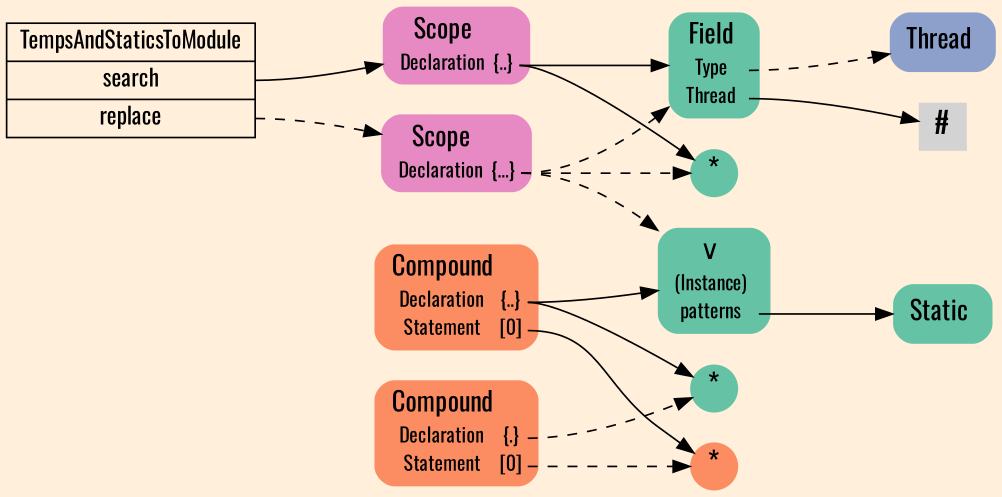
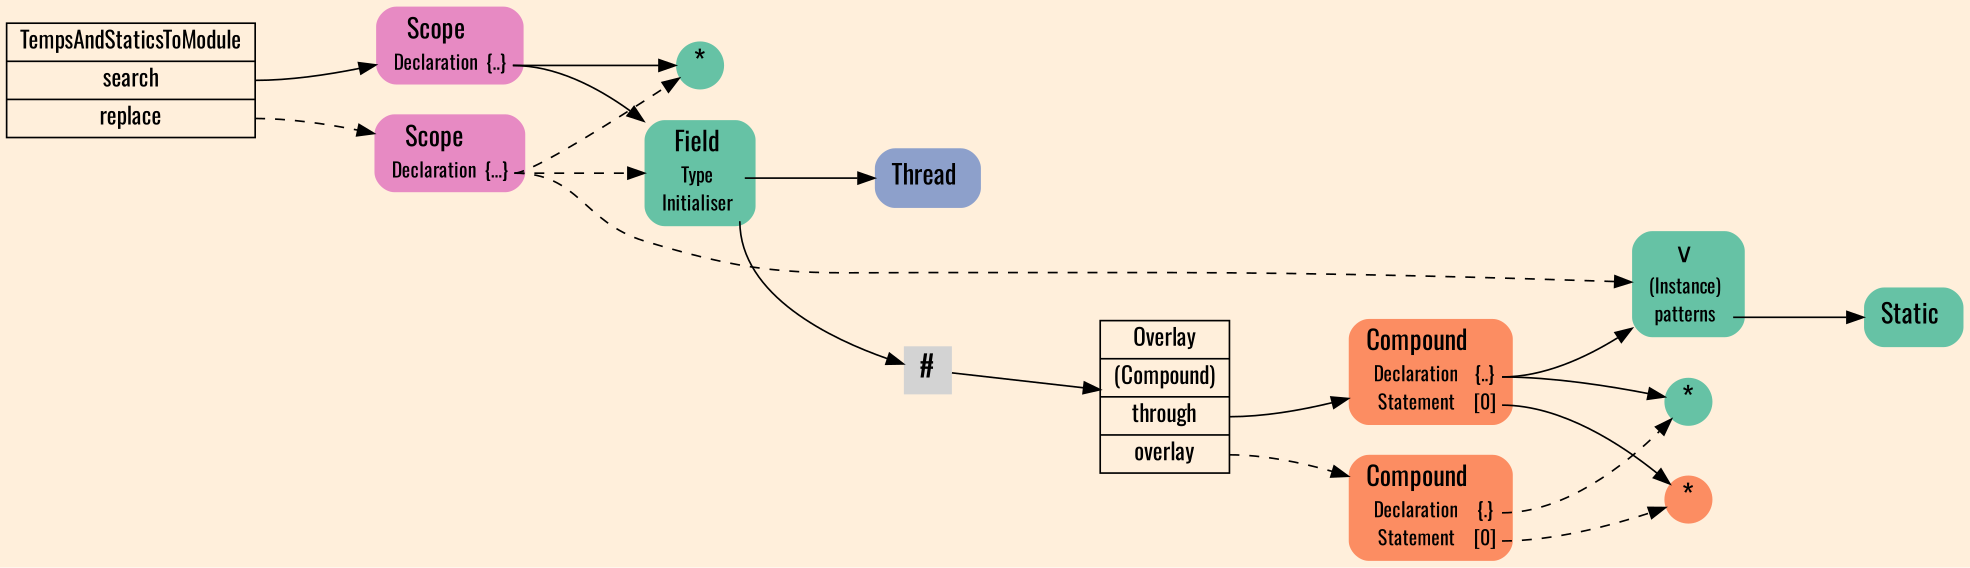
edge "Field" -> "Thread": style dashed -> solid
node "Field": text "Thread" -> "Initialiser"
node "Overlay": added
